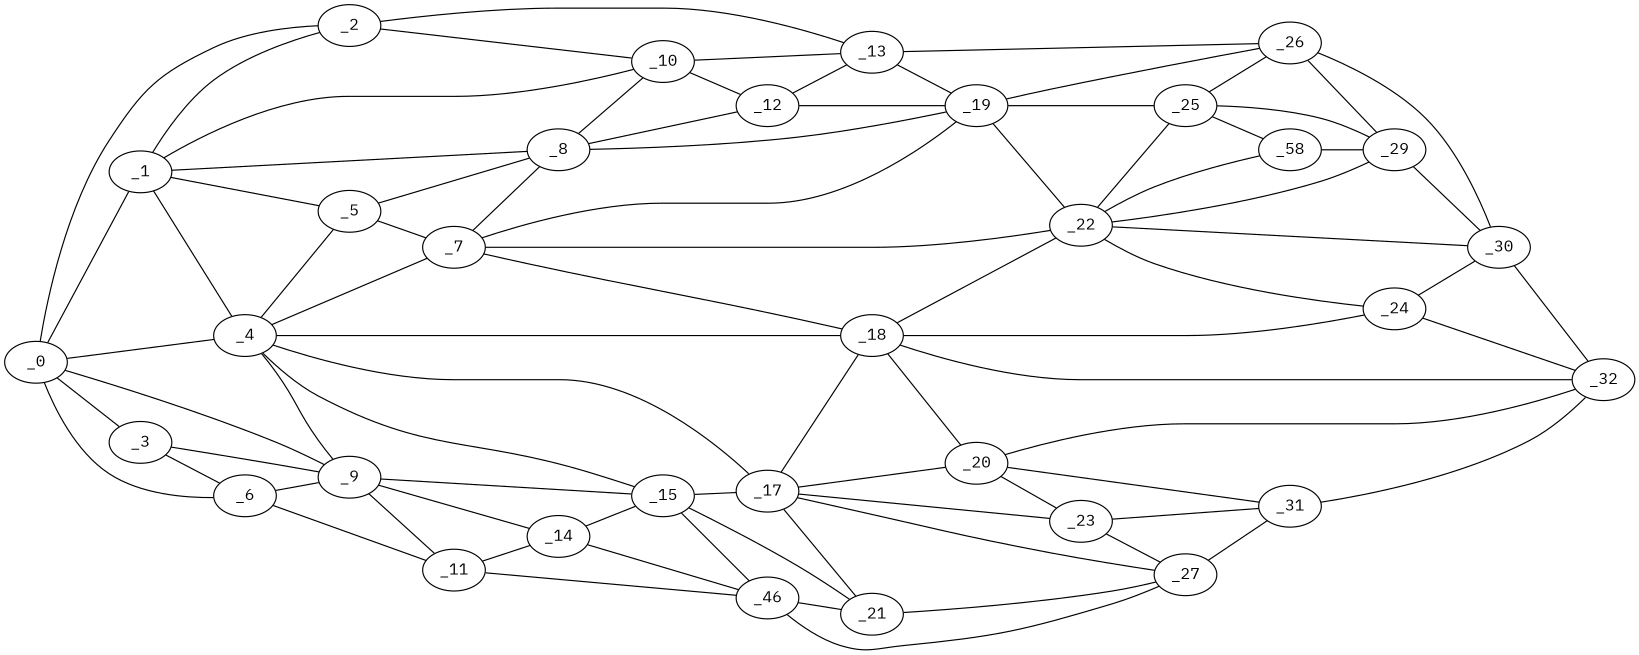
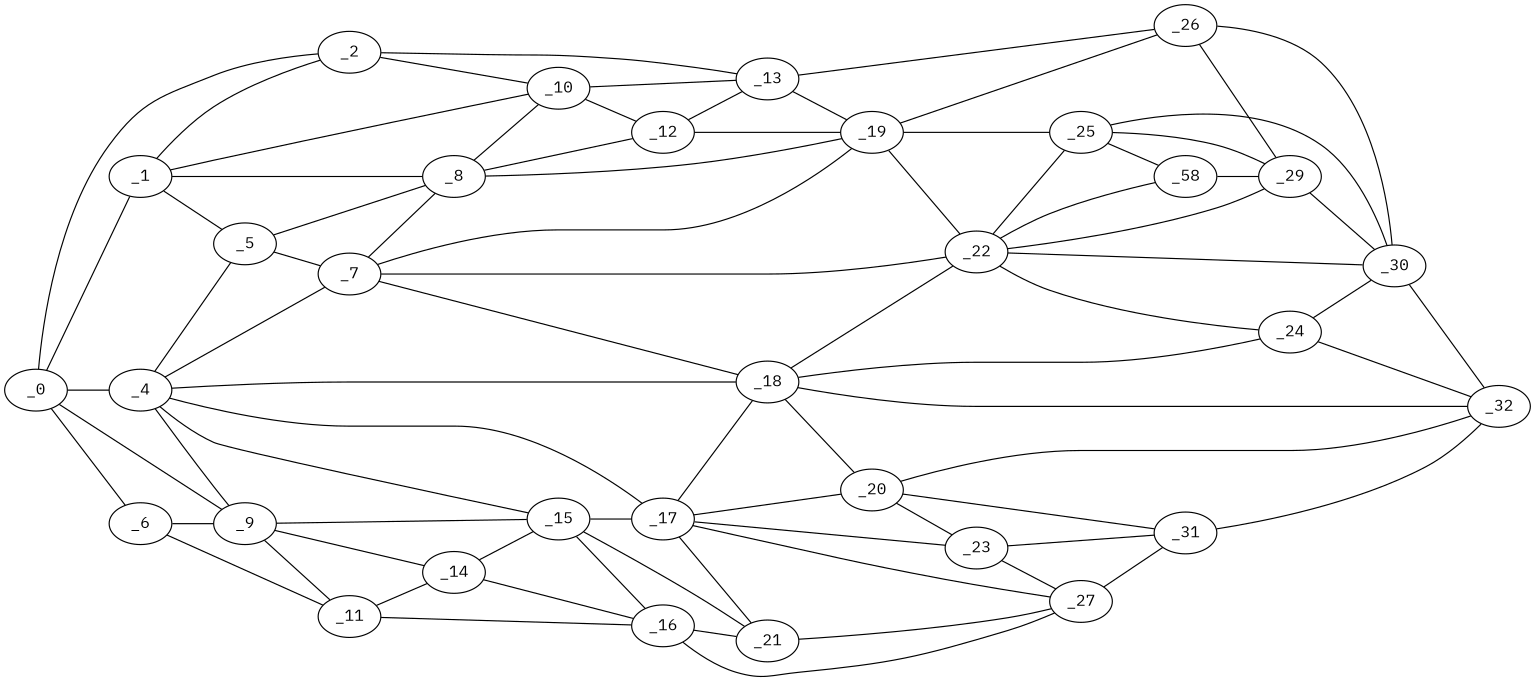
edge "_26" -- "_25": now "_30" -- "_25"
edge "_1" -- "_4": removed
node "_3": removed
node "_46": label "_46" -> "_16"
